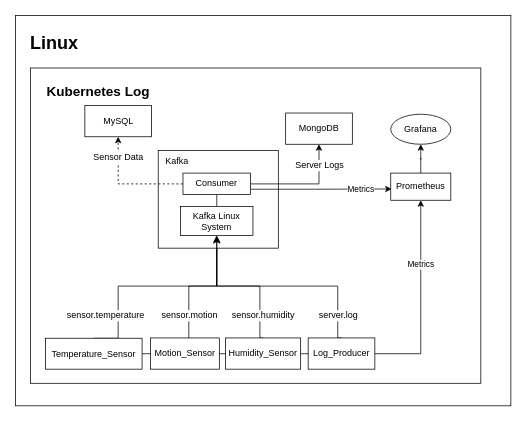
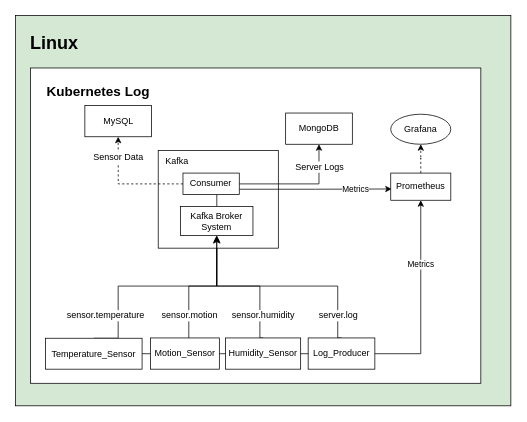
node "Linux": fillcolor #ffffff -> #d5e8d4
edge "Prometheus" -> "Grafana": style solid -> dashed
node "Consumer": size 68x22 -> 56x22
node "Kafka Linux System": label "Kafka Linux System" -> "Kafka Broker System"
